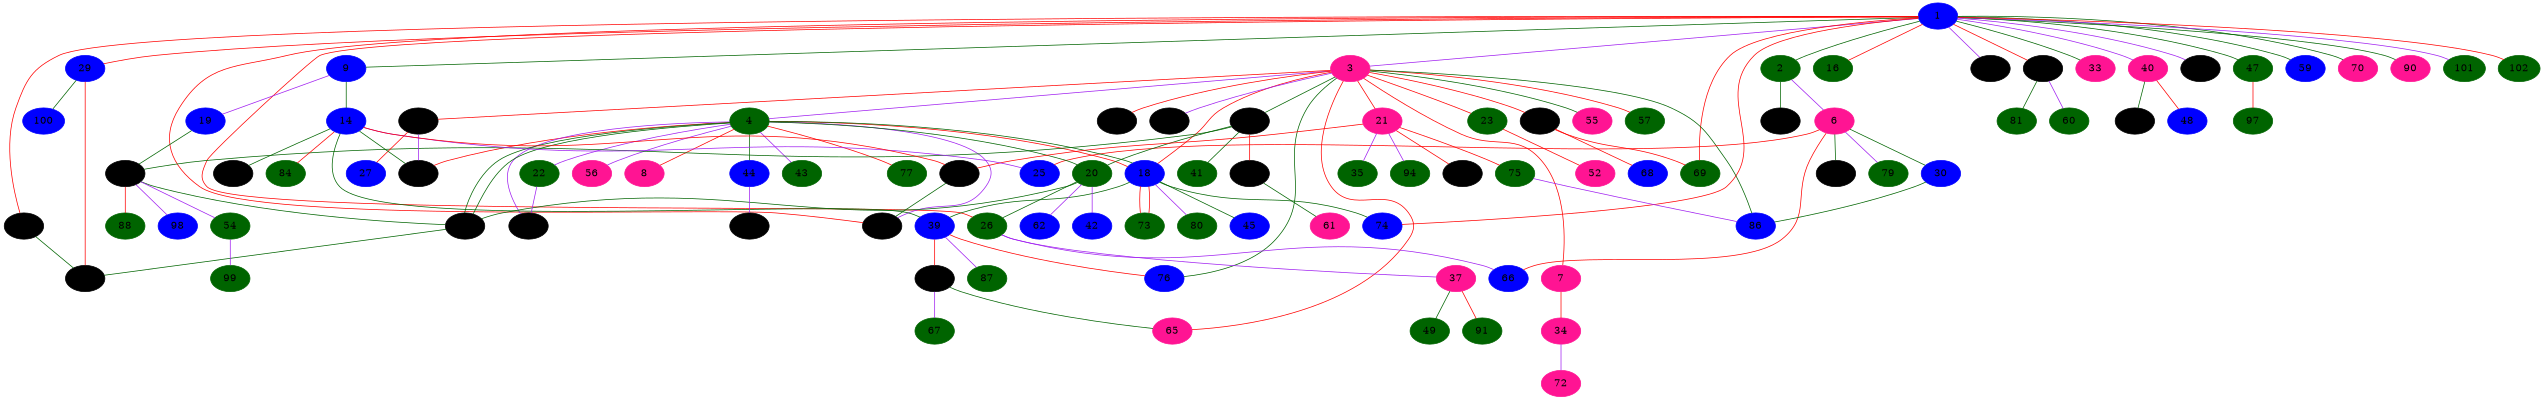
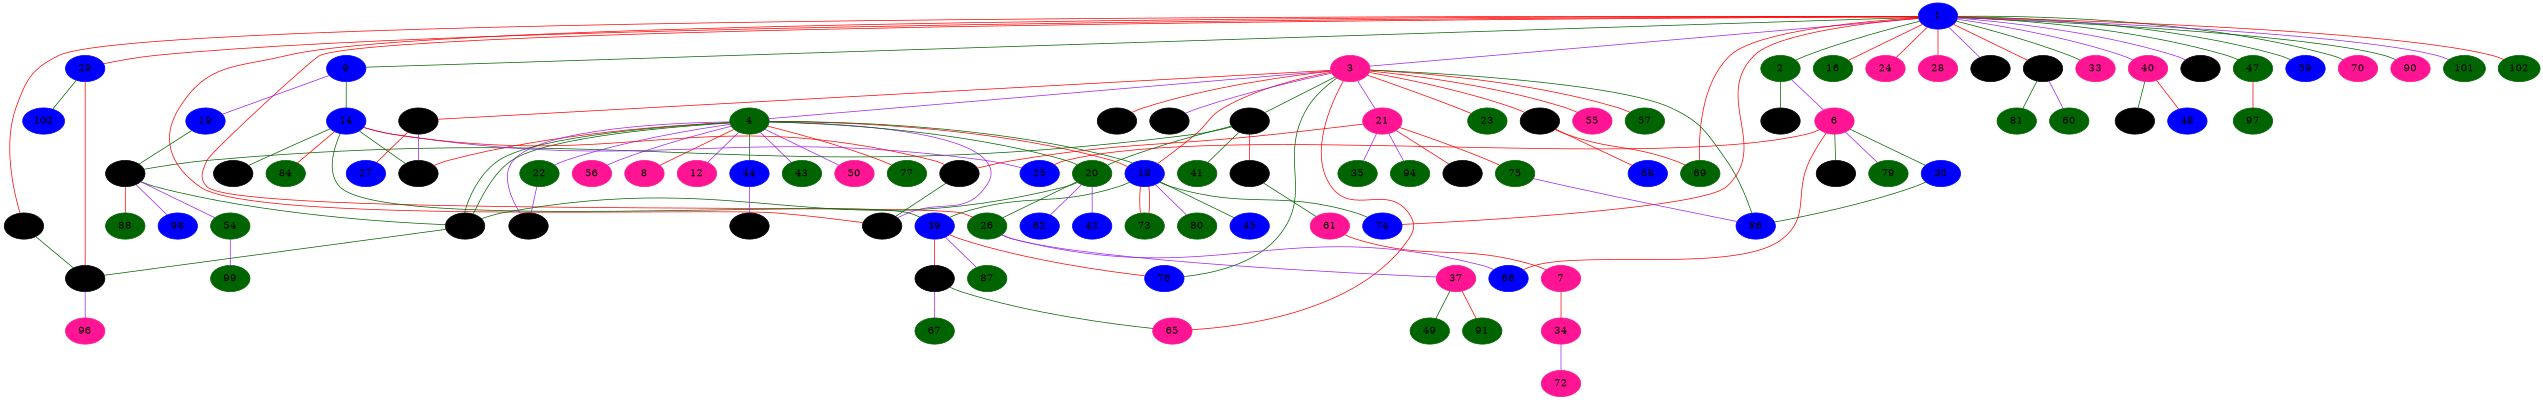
node "24": added
node "28": added
edge "3" -- "55": color darkgreen -> red
edge "3" -- "21": color red -> purple
edge "3" -- "7": now "61" -- "7"
node "12": added
node "50": added
node "52": removed
node "96": added
